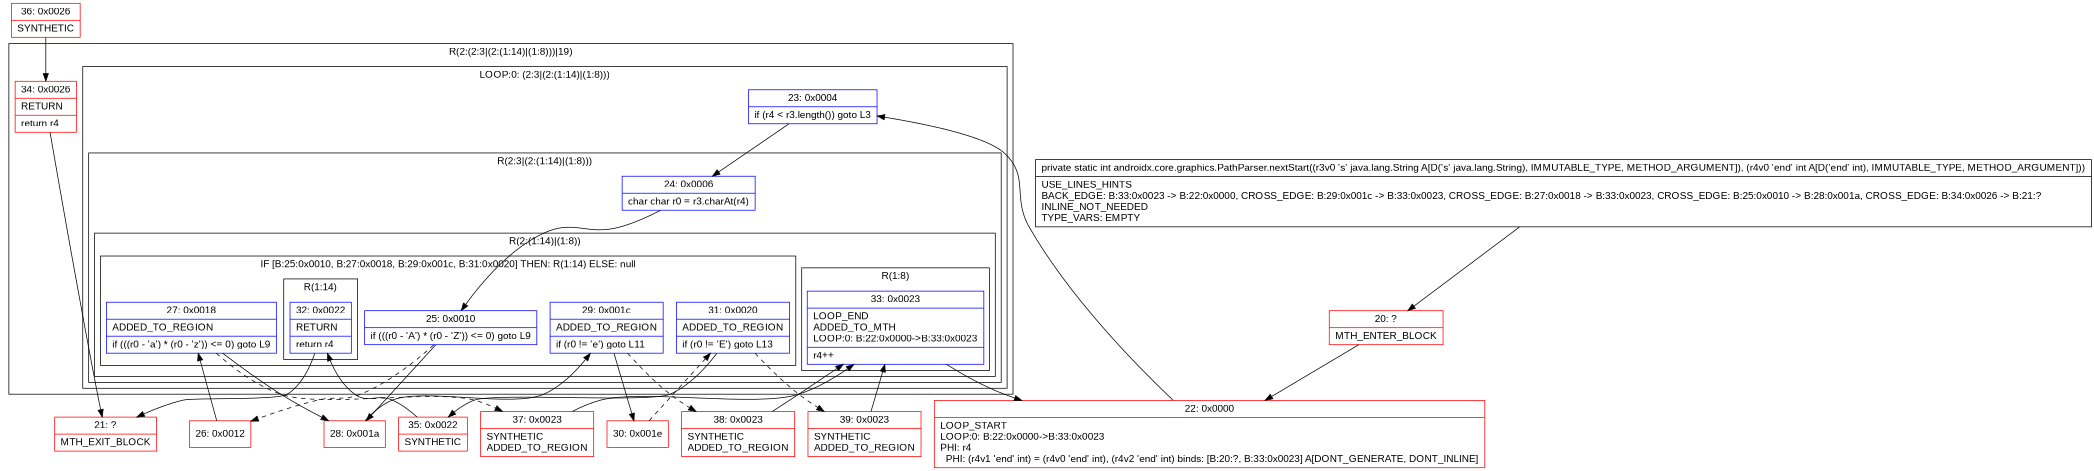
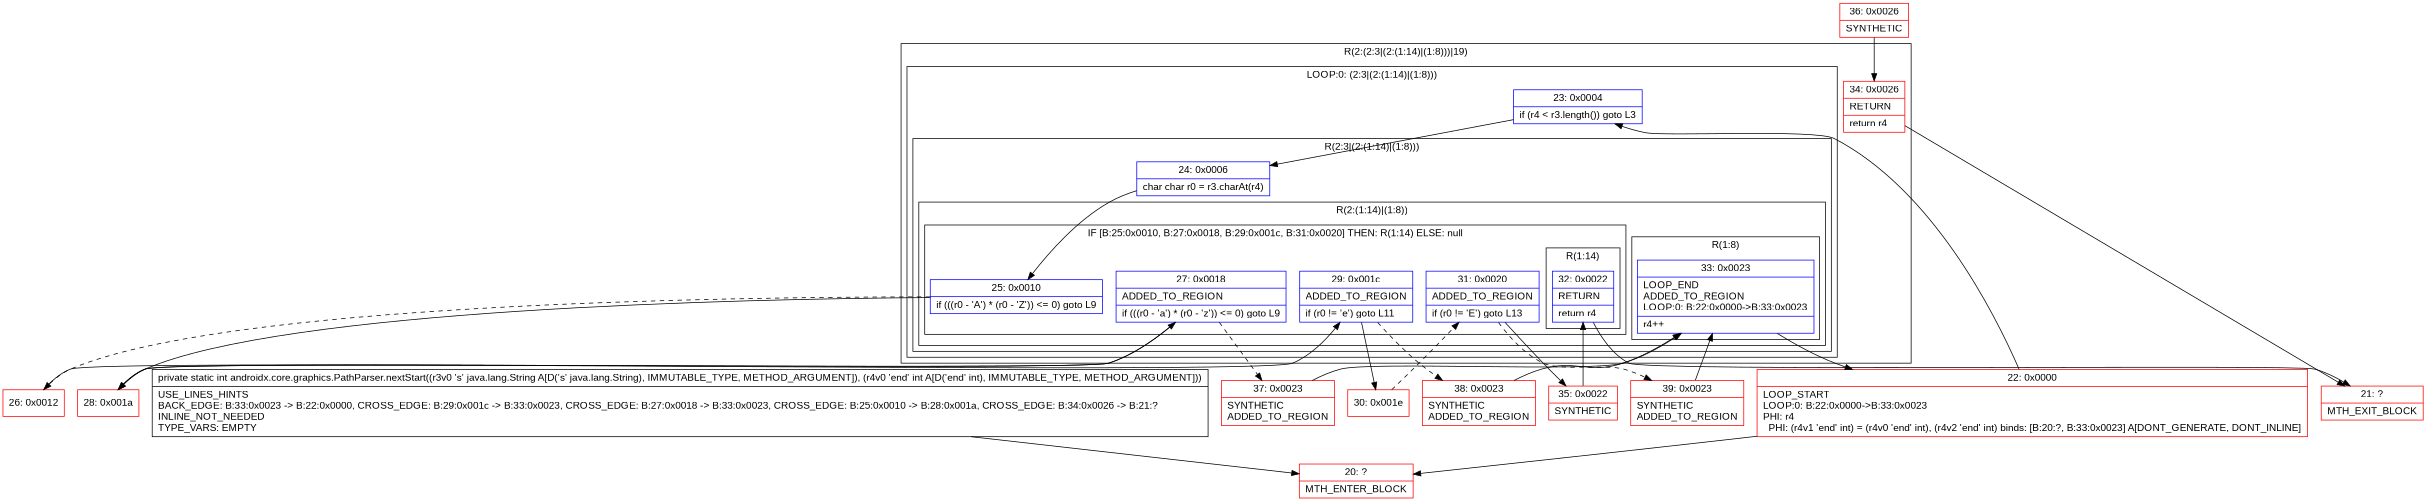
node "33: 0x0023": text "ADDED_TO_MTH" -> "ADDED_TO_REGION"
edge "20: ?" -> "22: 0x0000": reversed
